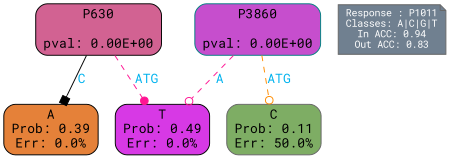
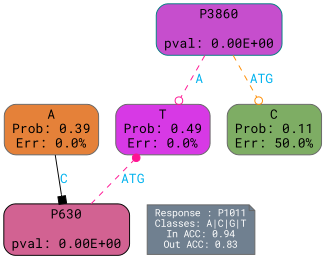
edge "P630 pval: 0.00E+00" -> "A Prob: 0.39 Err: 0.0%": reversed
node "A Prob: 0.39 Err: 0.0%": color black -> gray40
node "T Prob: 0.49 Err: 0.0%": color black -> gray40
